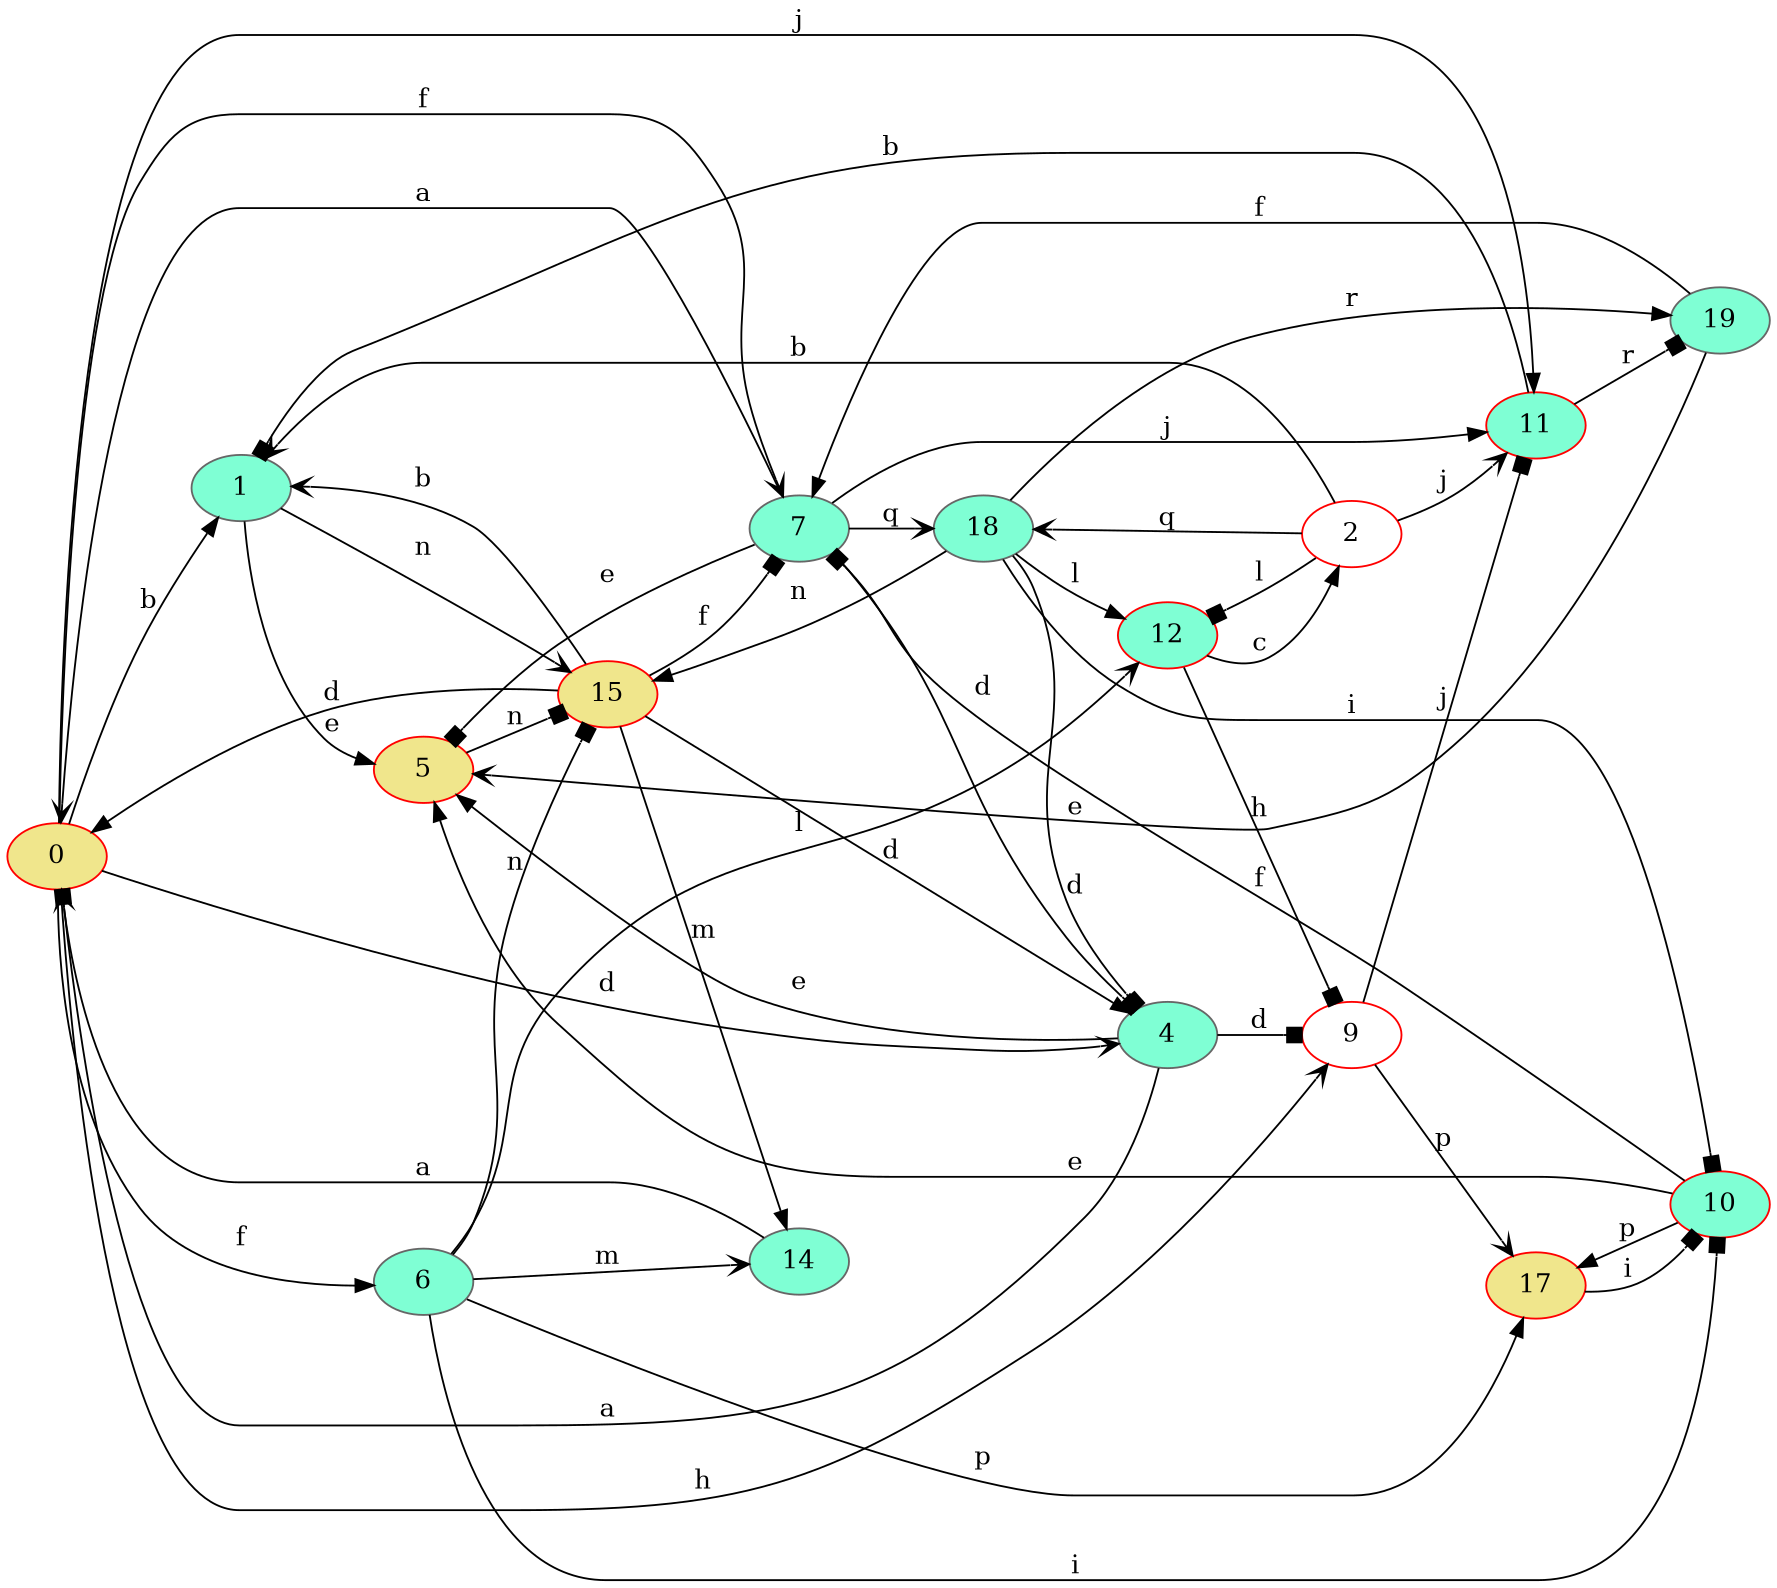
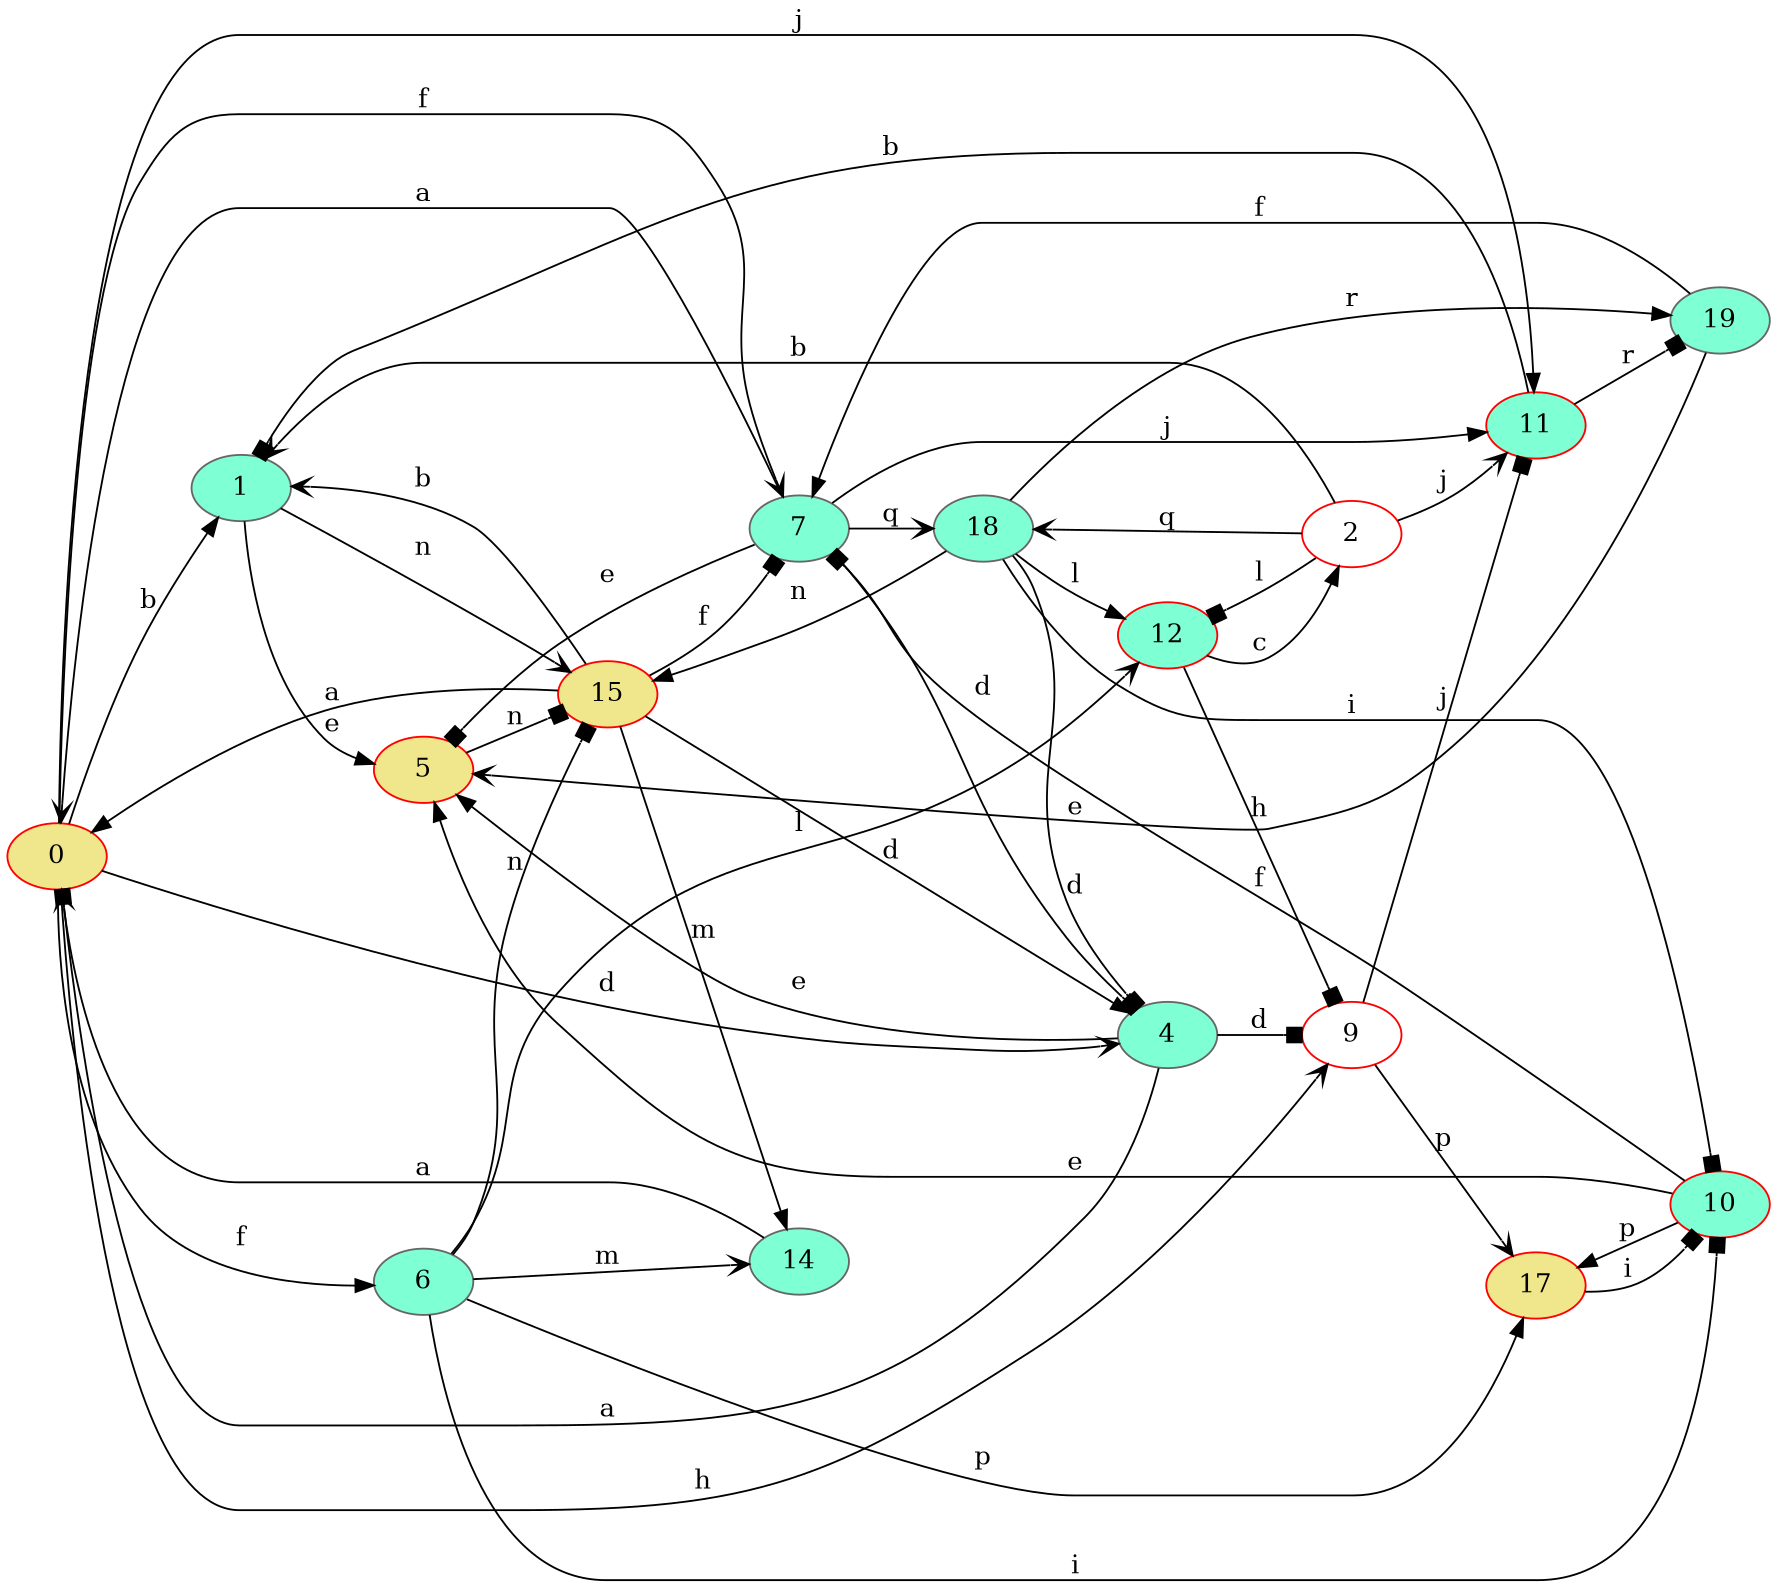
edge "15" -> "0": label "d" -> "a"
